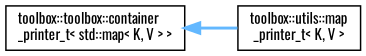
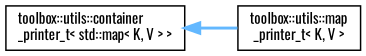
node "toolbox::toolbox::container _printer_t< std::map< K, V > >": label "toolbox::toolbox::container _printer_t< std::map< K, V > >" -> "toolbox::utils::container _printer_t< std::map< K, V > >"
